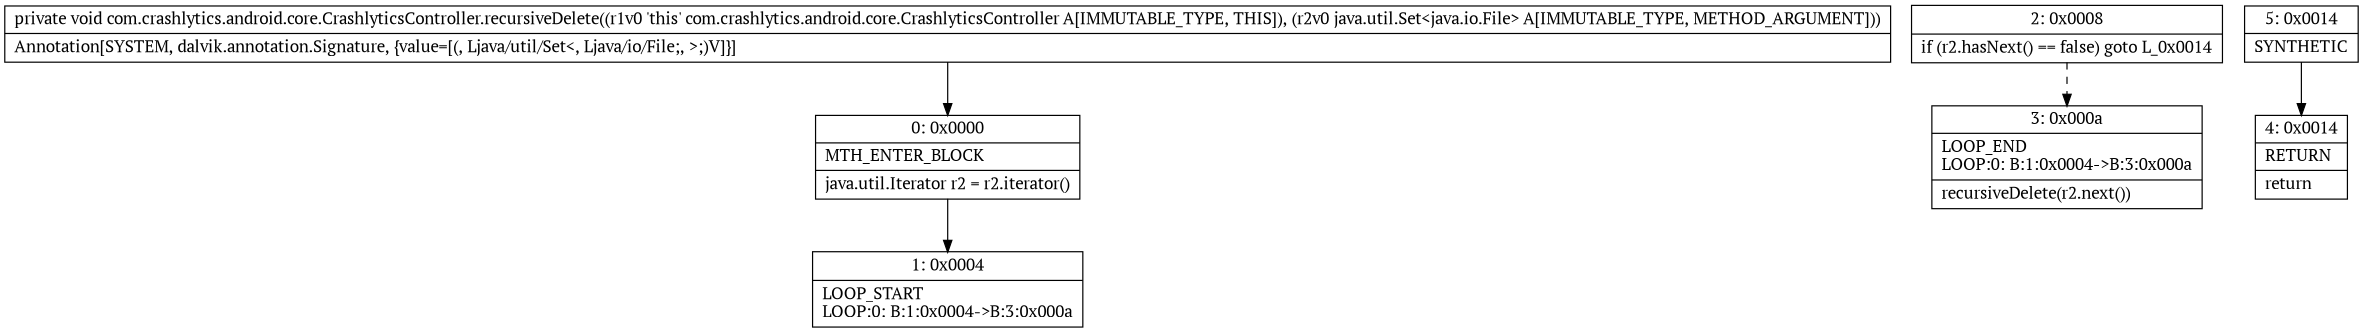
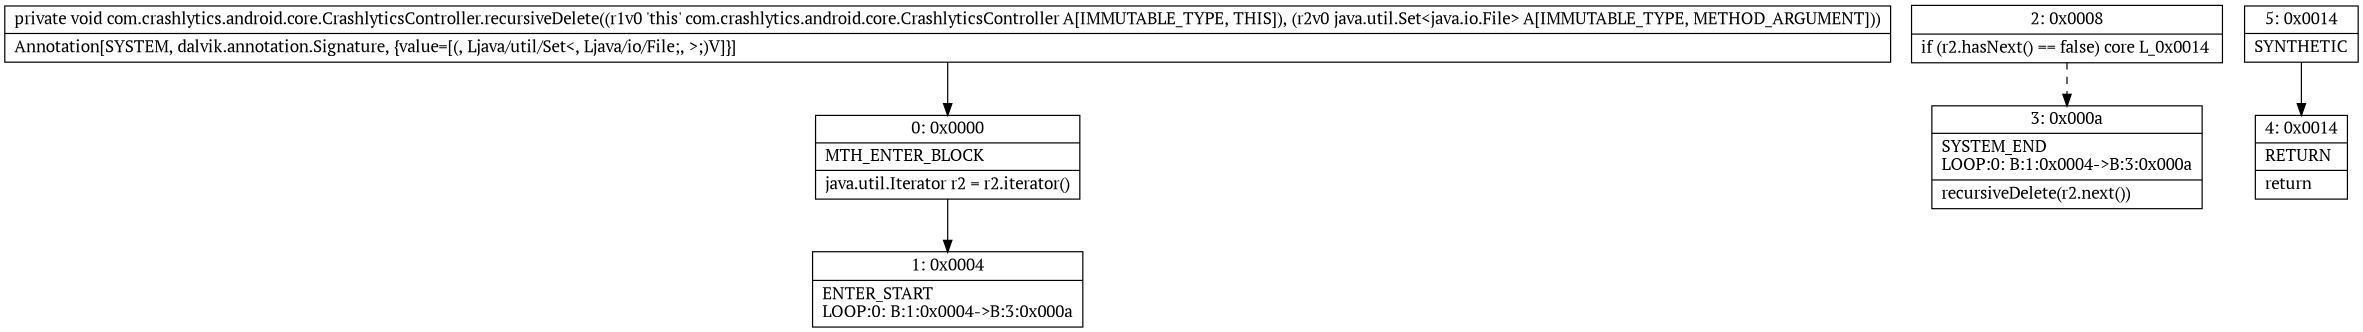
node "2: 0x0008": text "if (r2.hasNext() == false) goto L_0x0014" -> "if (r2.hasNext() == false) core L_0x0014"
node "3: 0x000a": text "LOOP_END" -> "SYSTEM_END"
node "1: 0x0004": text "LOOP_START" -> "ENTER_START"
